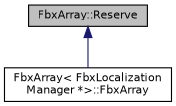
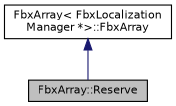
edge "FbxArray< FbxLocalization Manager *>::FbxArray" -> "FbxArray::Reserve": reversed
